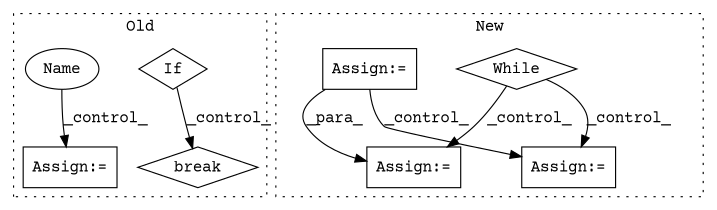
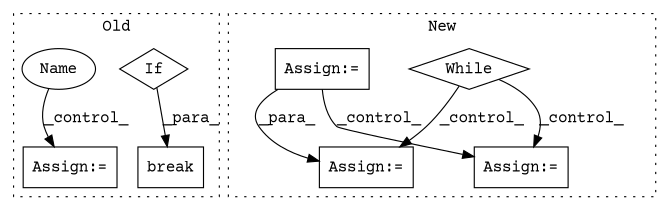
edge "If" -> "break": label "_control_" -> "_para_"
node "break": shape diamond -> box
